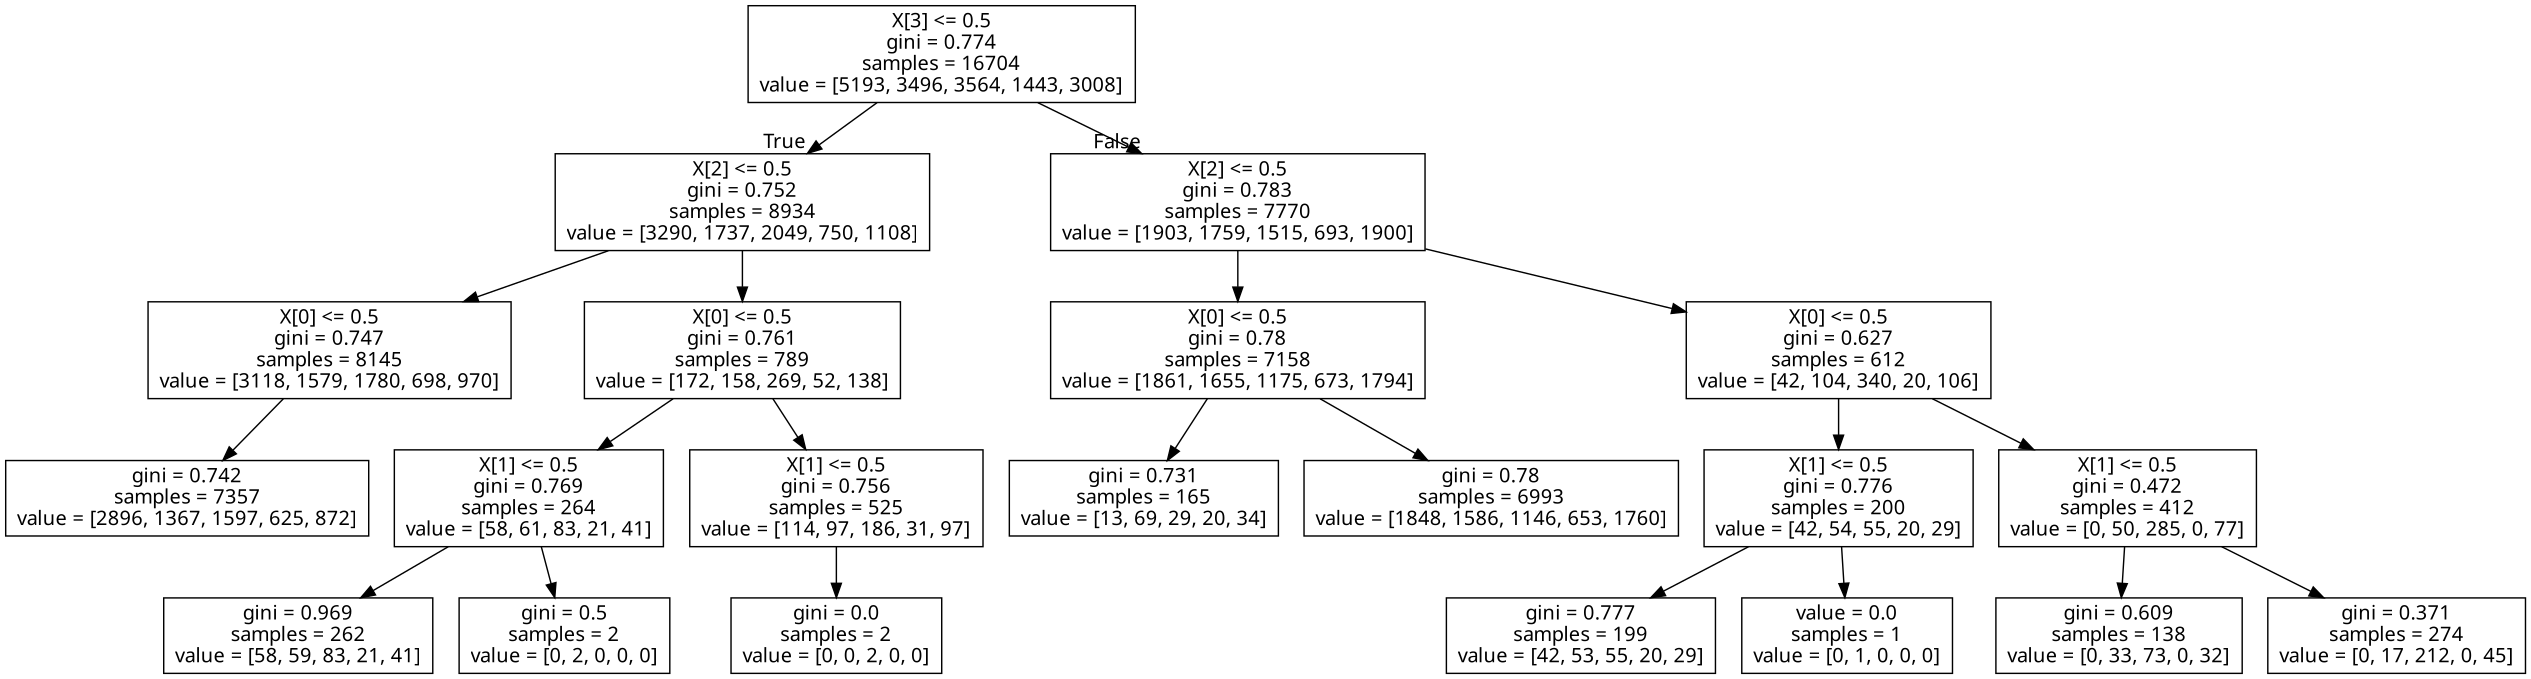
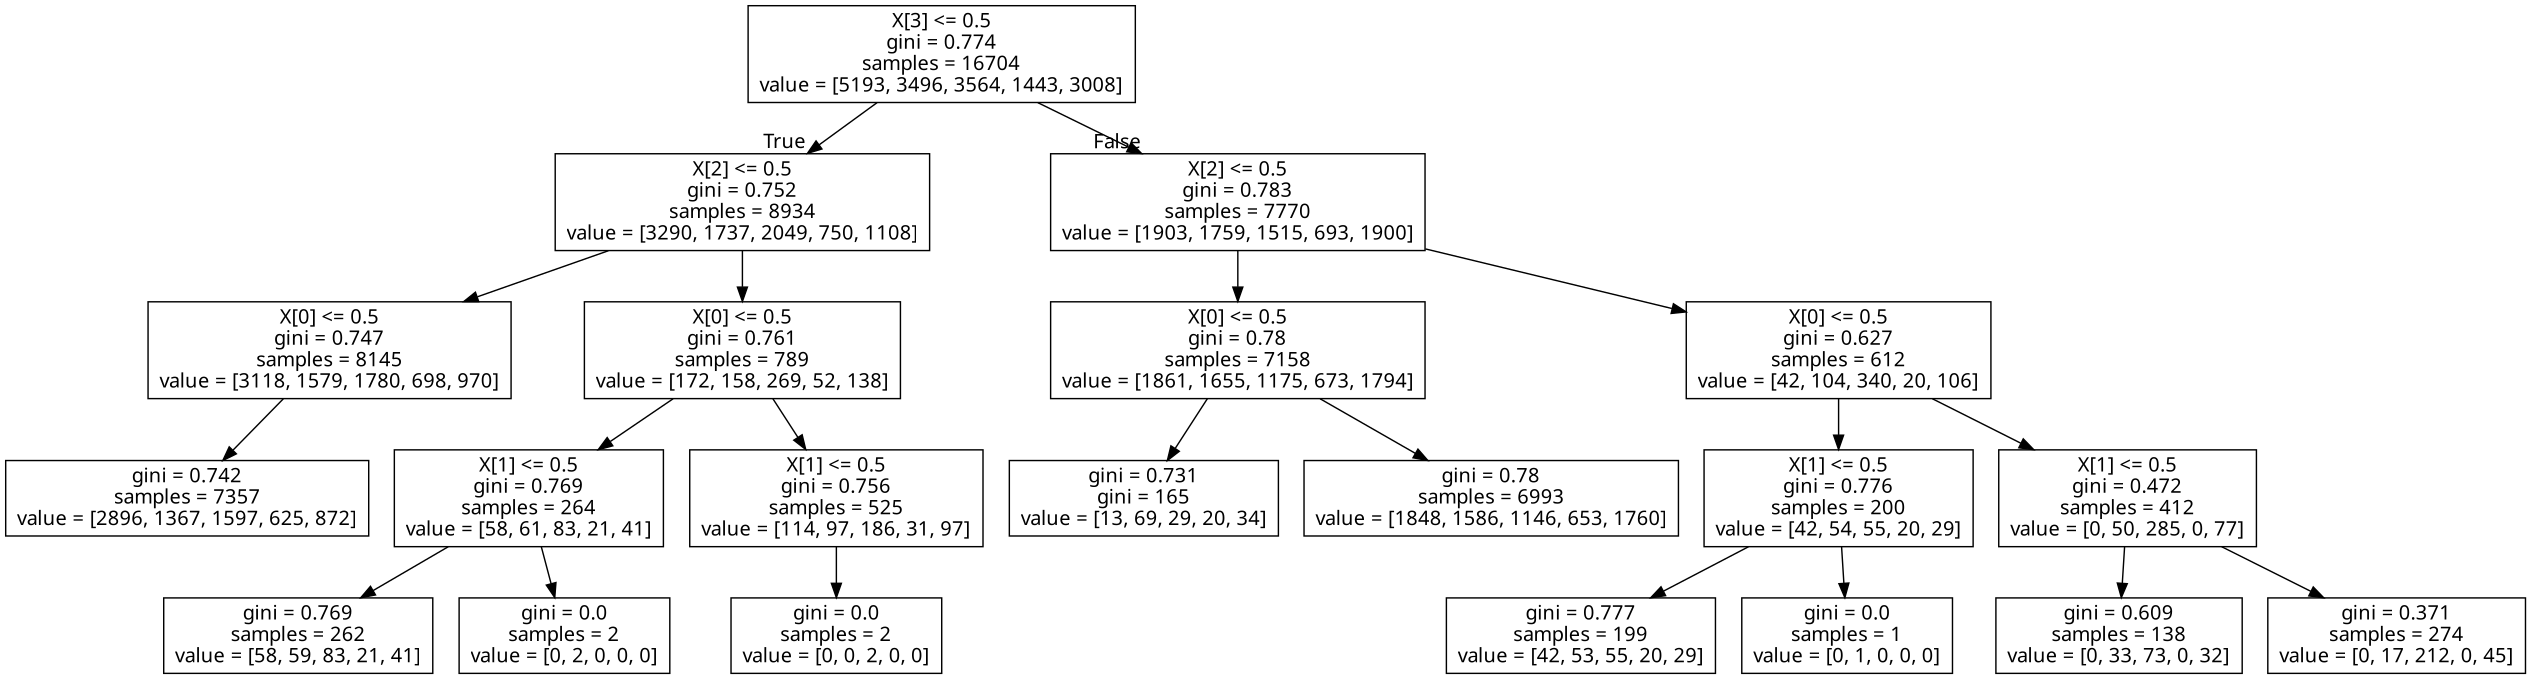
node "gini = 0.731 samples = 165 value = [13, 69, 29, 20, 34]": label "gini = 0.731 samples = 165 value = [13, 69, 29, 20, 34]" -> "gini = 0.731 gini = 165 value = [13, 69, 29, 20, 34]"
node "gini = 0.969 samples = 262 value = [58, 59, 83, 21, 41]": label "gini = 0.969 samples = 262 value = [58, 59, 83, 21, 41]" -> "gini = 0.769 samples = 262 value = [58, 59, 83, 21, 41]"
node "gini = 0.5 samples = 2 value = [0, 2, 0, 0, 0]": label "gini = 0.5 samples = 2 value = [0, 2, 0, 0, 0]" -> "gini = 0.0 samples = 2 value = [0, 2, 0, 0, 0]"
node "value = 0.0 samples = 1 value = [0, 1, 0, 0, 0]": label "value = 0.0 samples = 1 value = [0, 1, 0, 0, 0]" -> "gini = 0.0 samples = 1 value = [0, 1, 0, 0, 0]"
